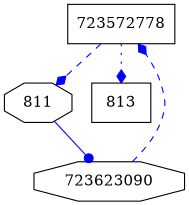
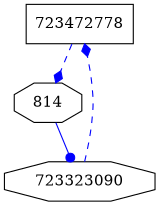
node "723572778": label "723572778" -> "723472778"
node "811": label "811" -> "814"
node "813": removed
node "723623090": label "723623090" -> "723323090"
